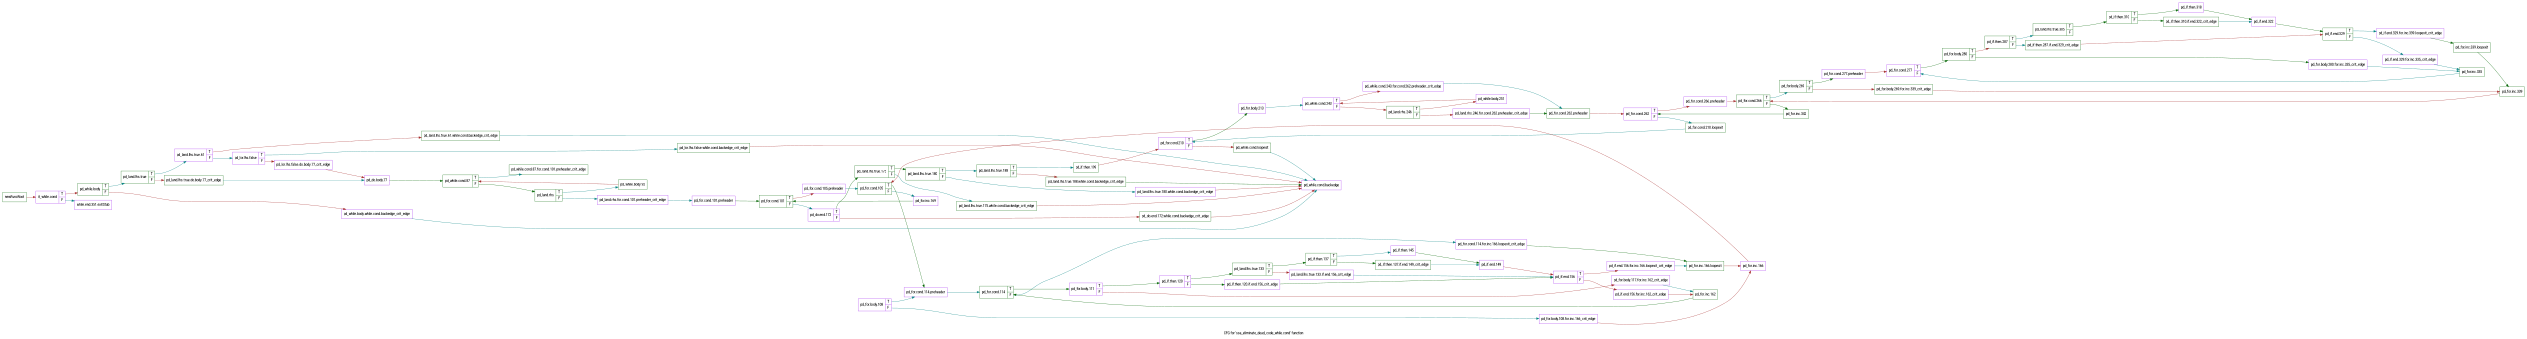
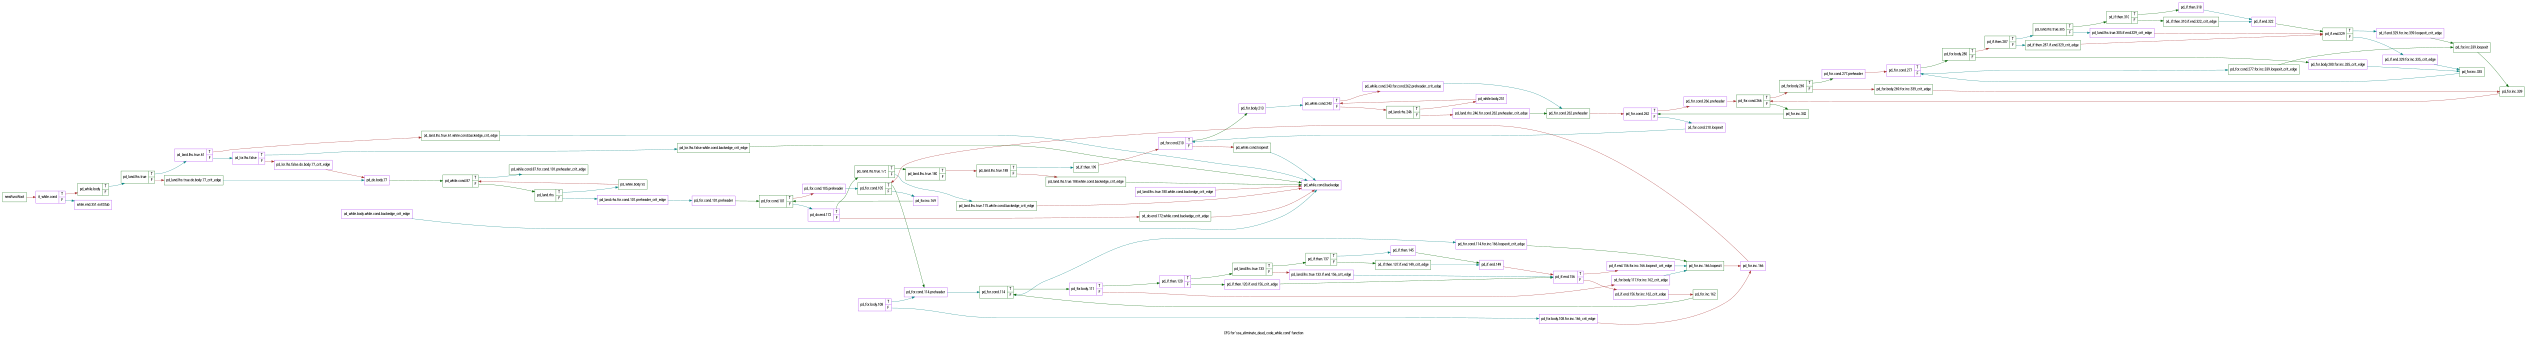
edge "pd_if.then.318" -> "pd_if.end.322": color darkgreen -> teal
node "pd_land.lhs.true.305.if.end.329_crit_edge": added
node "pd_for.cond.277.for.inc.339.loopexit_crit_edge": added
edge "pd_for.cond.266" -> "pd_for.body.269": color teal -> brown
node "pd_for.cond.210.loopexit": color darkgreen -> purple
edge "pd_lor.lhs.false.while.cond.backedge_crit_edge" -> "pd_while.cond.backedge": color brown -> darkgreen
edge "pd_land.lhs.true.180" -> "pd_land.lhs.true.188": color teal -> brown
edge "pd_land.lhs.true.180" -> "pd_land.lhs.true.180.while.cond.backedge_crit_edge": removed
edge "pd_while.body" -> "pd_while.body.while.cond.backedge_crit_edge": removed
edge "pd_for.body.117.for.inc.162_crit_edge" -> "pd_for.inc.162": now "pd_for.body.117.for.inc.162_crit_edge" -> "pd_for.inc.166.loopexit"
